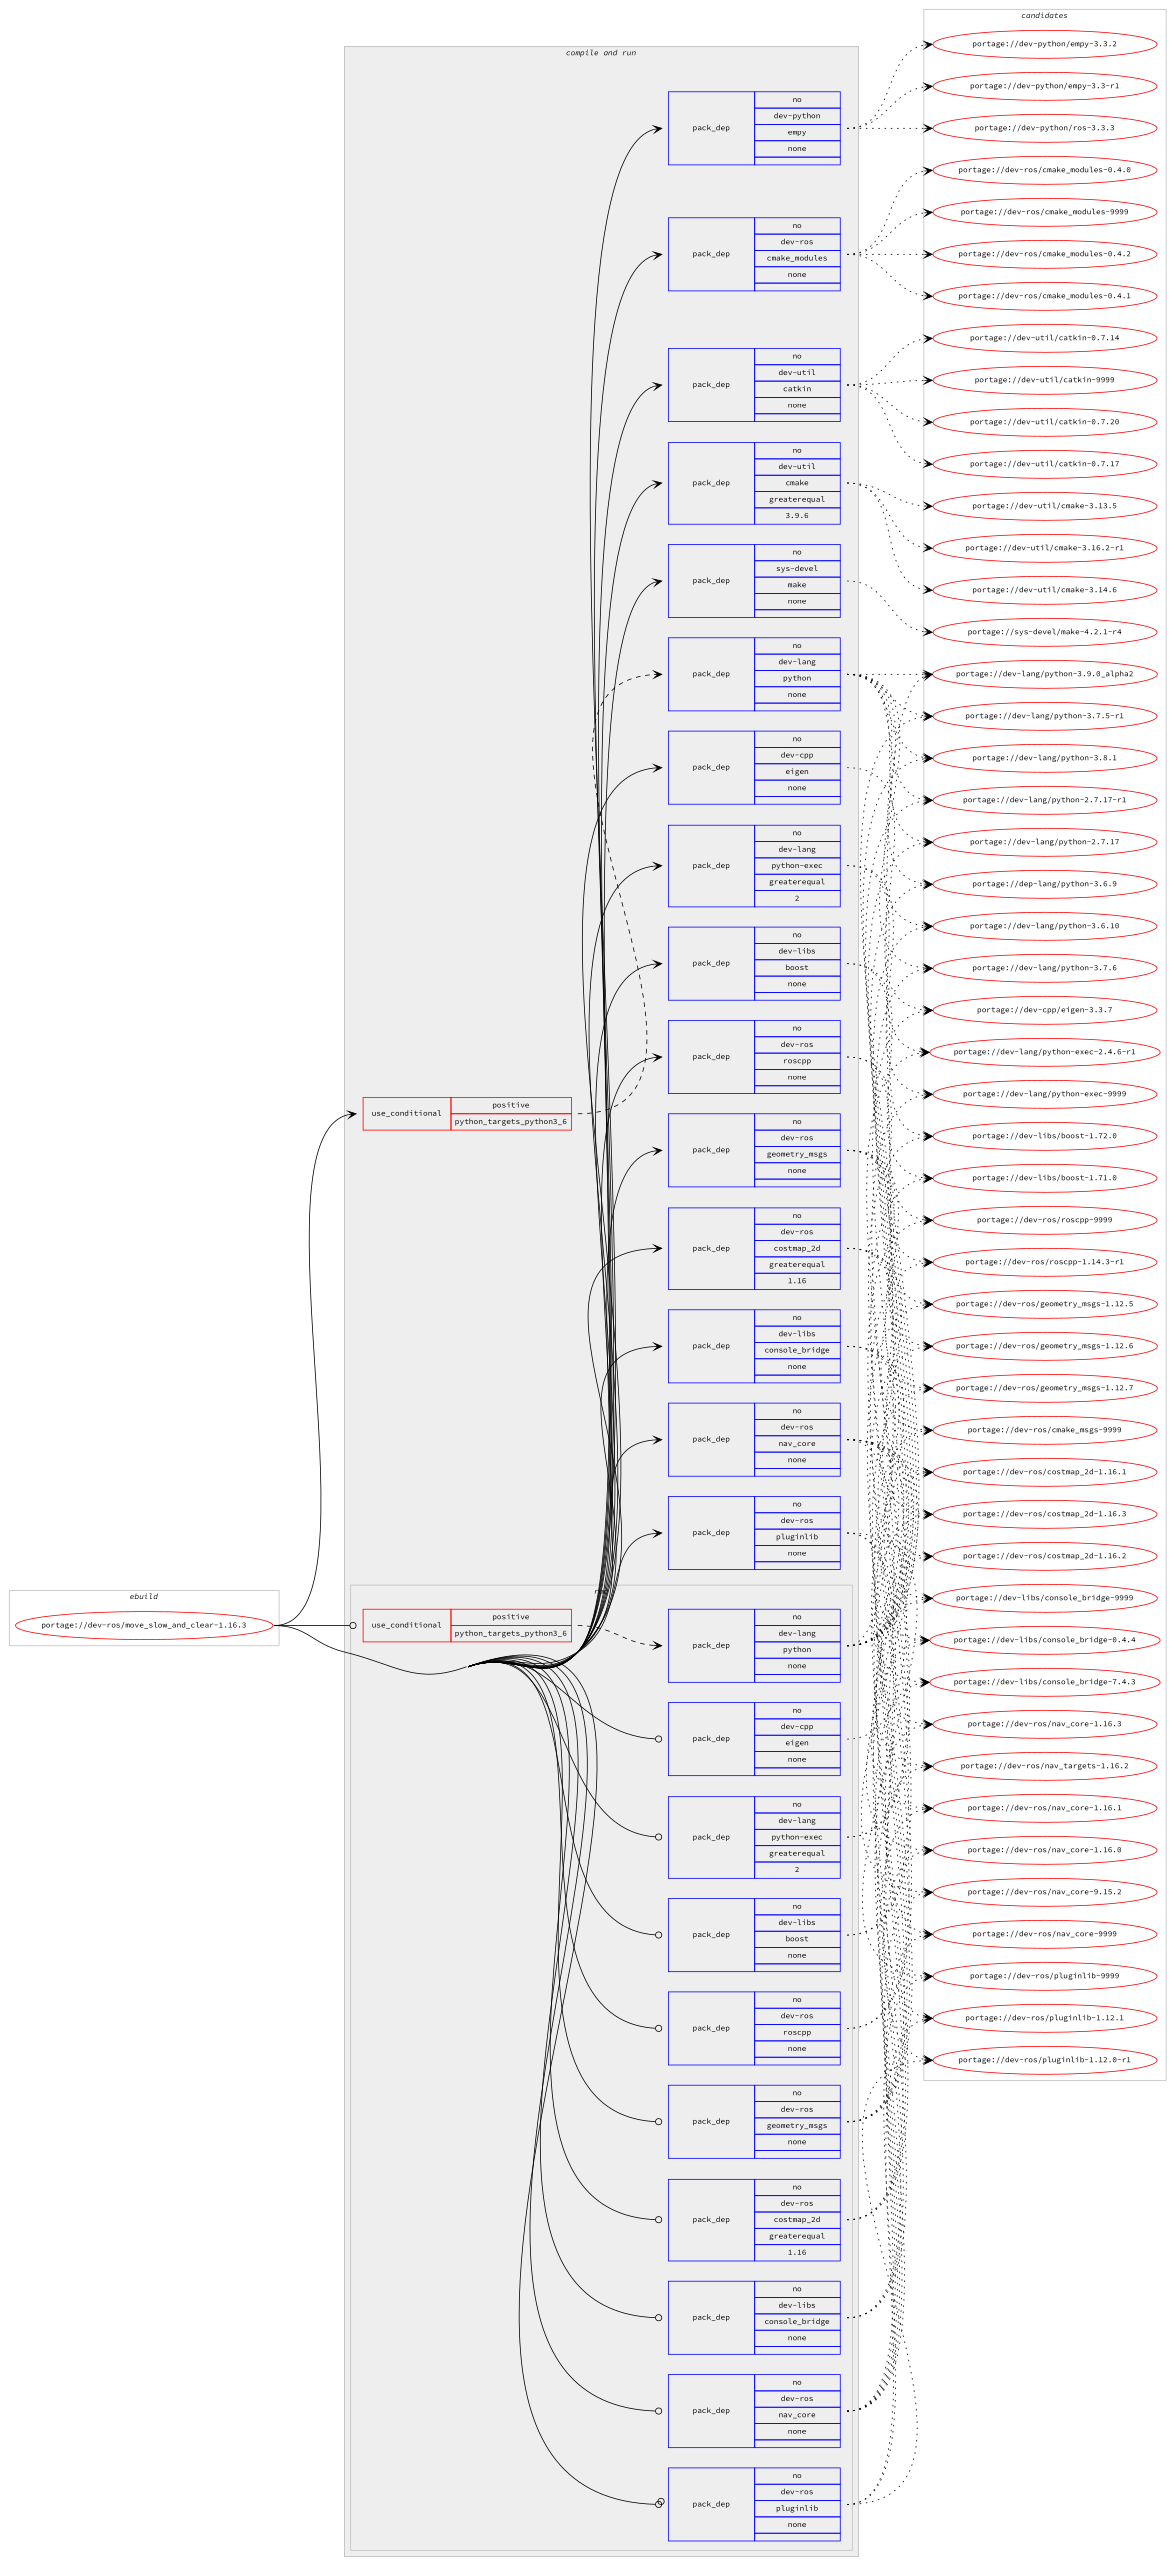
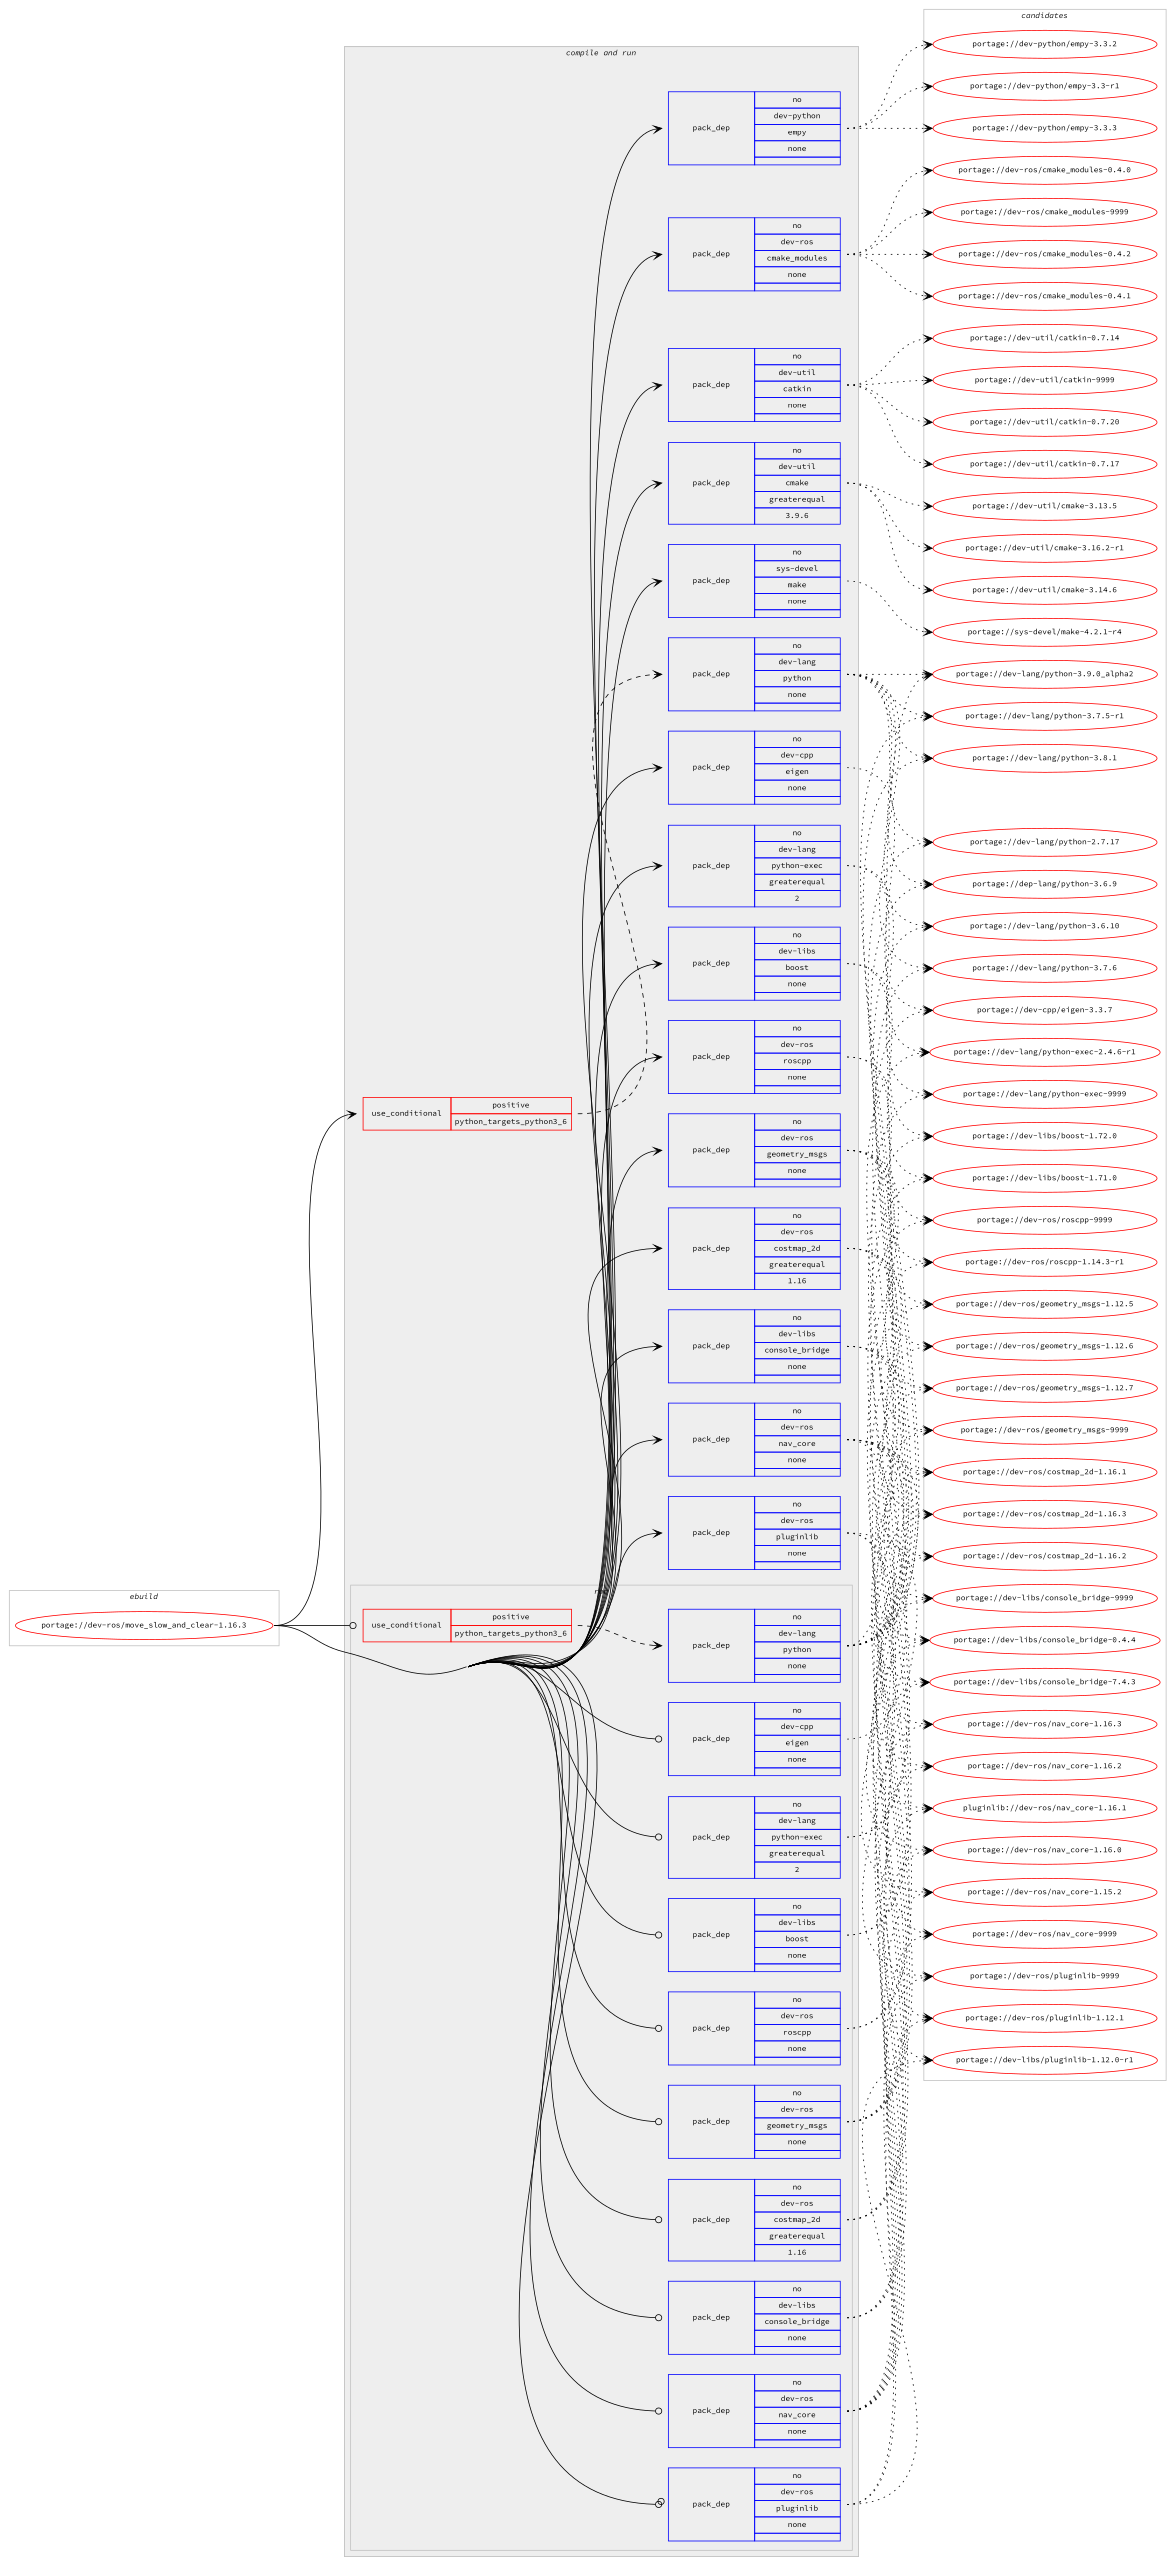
node "portage://dev-python/ros-3.3.3": label "portage://dev-python/ros-3.3.3" -> "portage://dev-python/empy-3.3.3"
node "portage://dev-lang/python-2.7.17-r1": removed
node "portage://dev-ros/cmake_msgs-9999": label "portage://dev-ros/cmake_msgs-9999" -> "portage://dev-ros/geometry_msgs-9999"
node "portage://dev-ros/nav_targets-1.16.2": label "portage://dev-ros/nav_targets-1.16.2" -> "portage://dev-ros/nav_core-1.16.2"
node "portage://dev-ros/nav_core-1.16.1": label "portage://dev-ros/nav_core-1.16.1" -> "pluginlib://dev-ros/nav_core-1.16.1"
node "portage://dev-ros/nav_core-9.15.2": label "portage://dev-ros/nav_core-9.15.2" -> "portage://dev-ros/nav_core-1.15.2"
node "portage://dev-ros/pluginlib-1.12.0-r1": label "portage://dev-ros/pluginlib-1.12.0-r1" -> "portage://dev-libs/pluginlib-1.12.0-r1"
